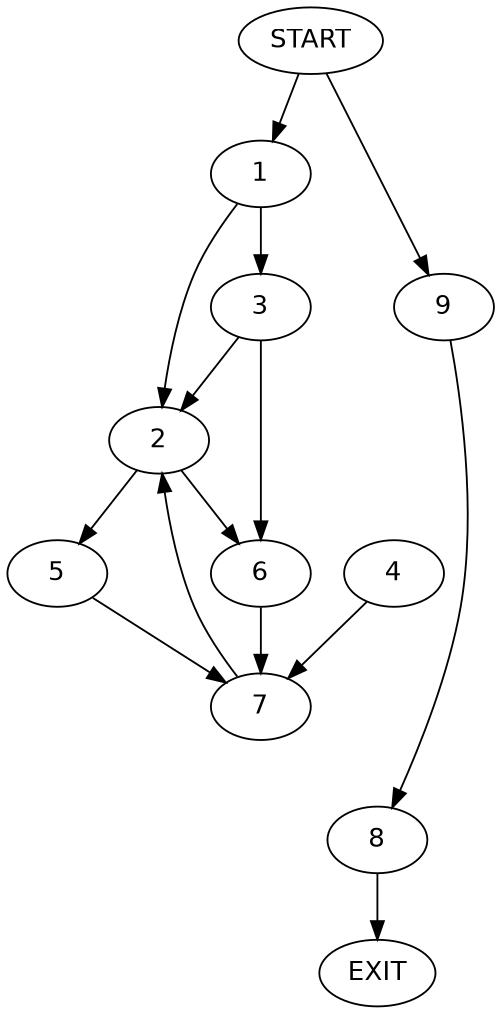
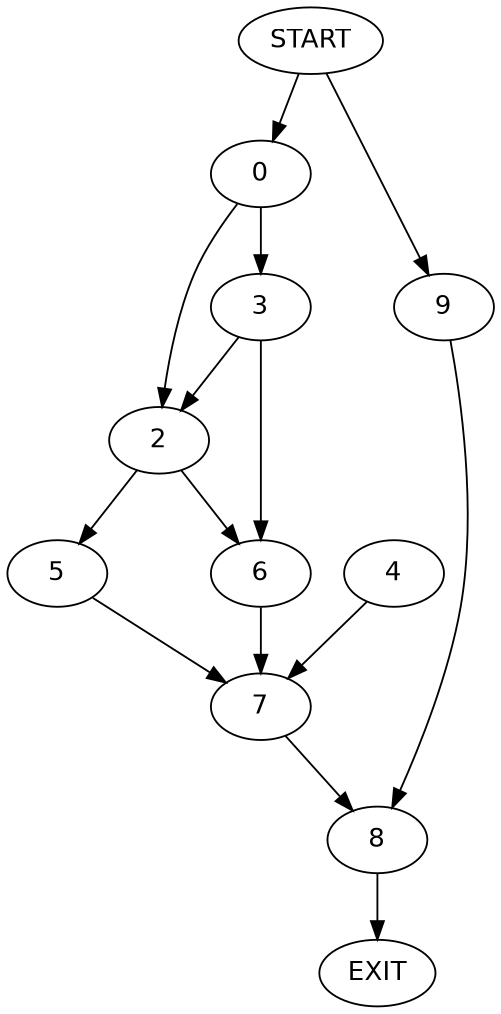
node "1": label "1" -> "0"
edge "7" -> "2": now "7" -> "8"
